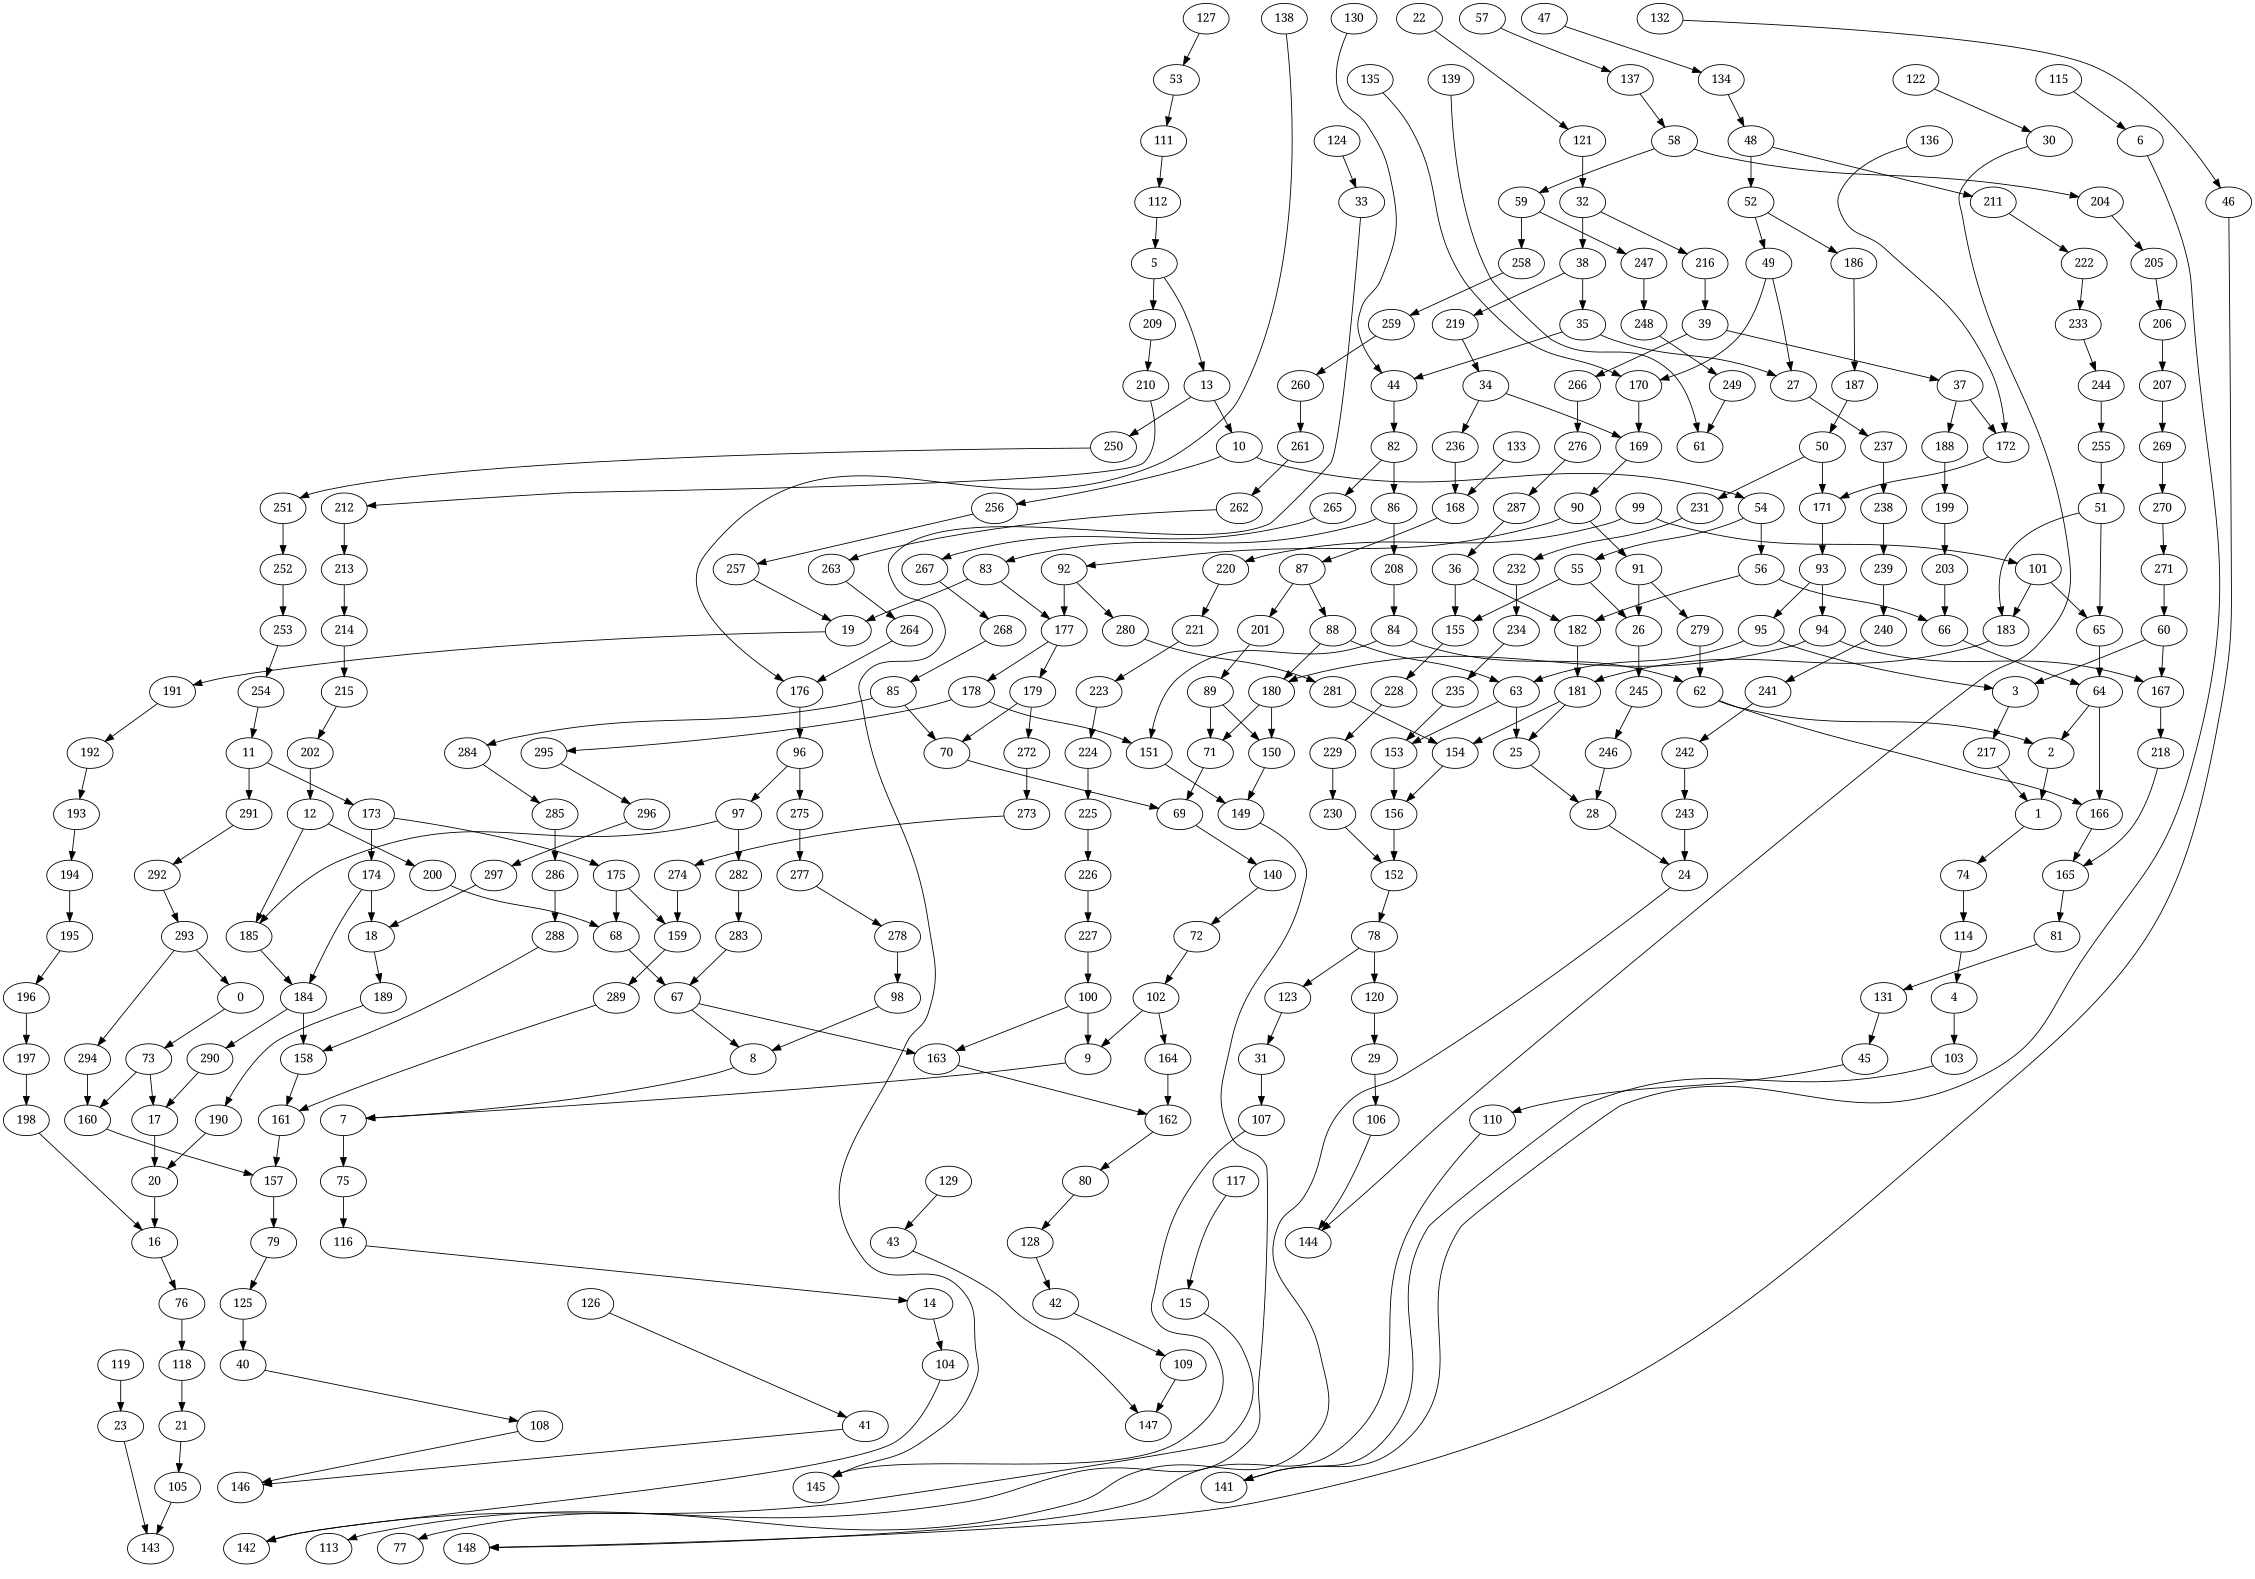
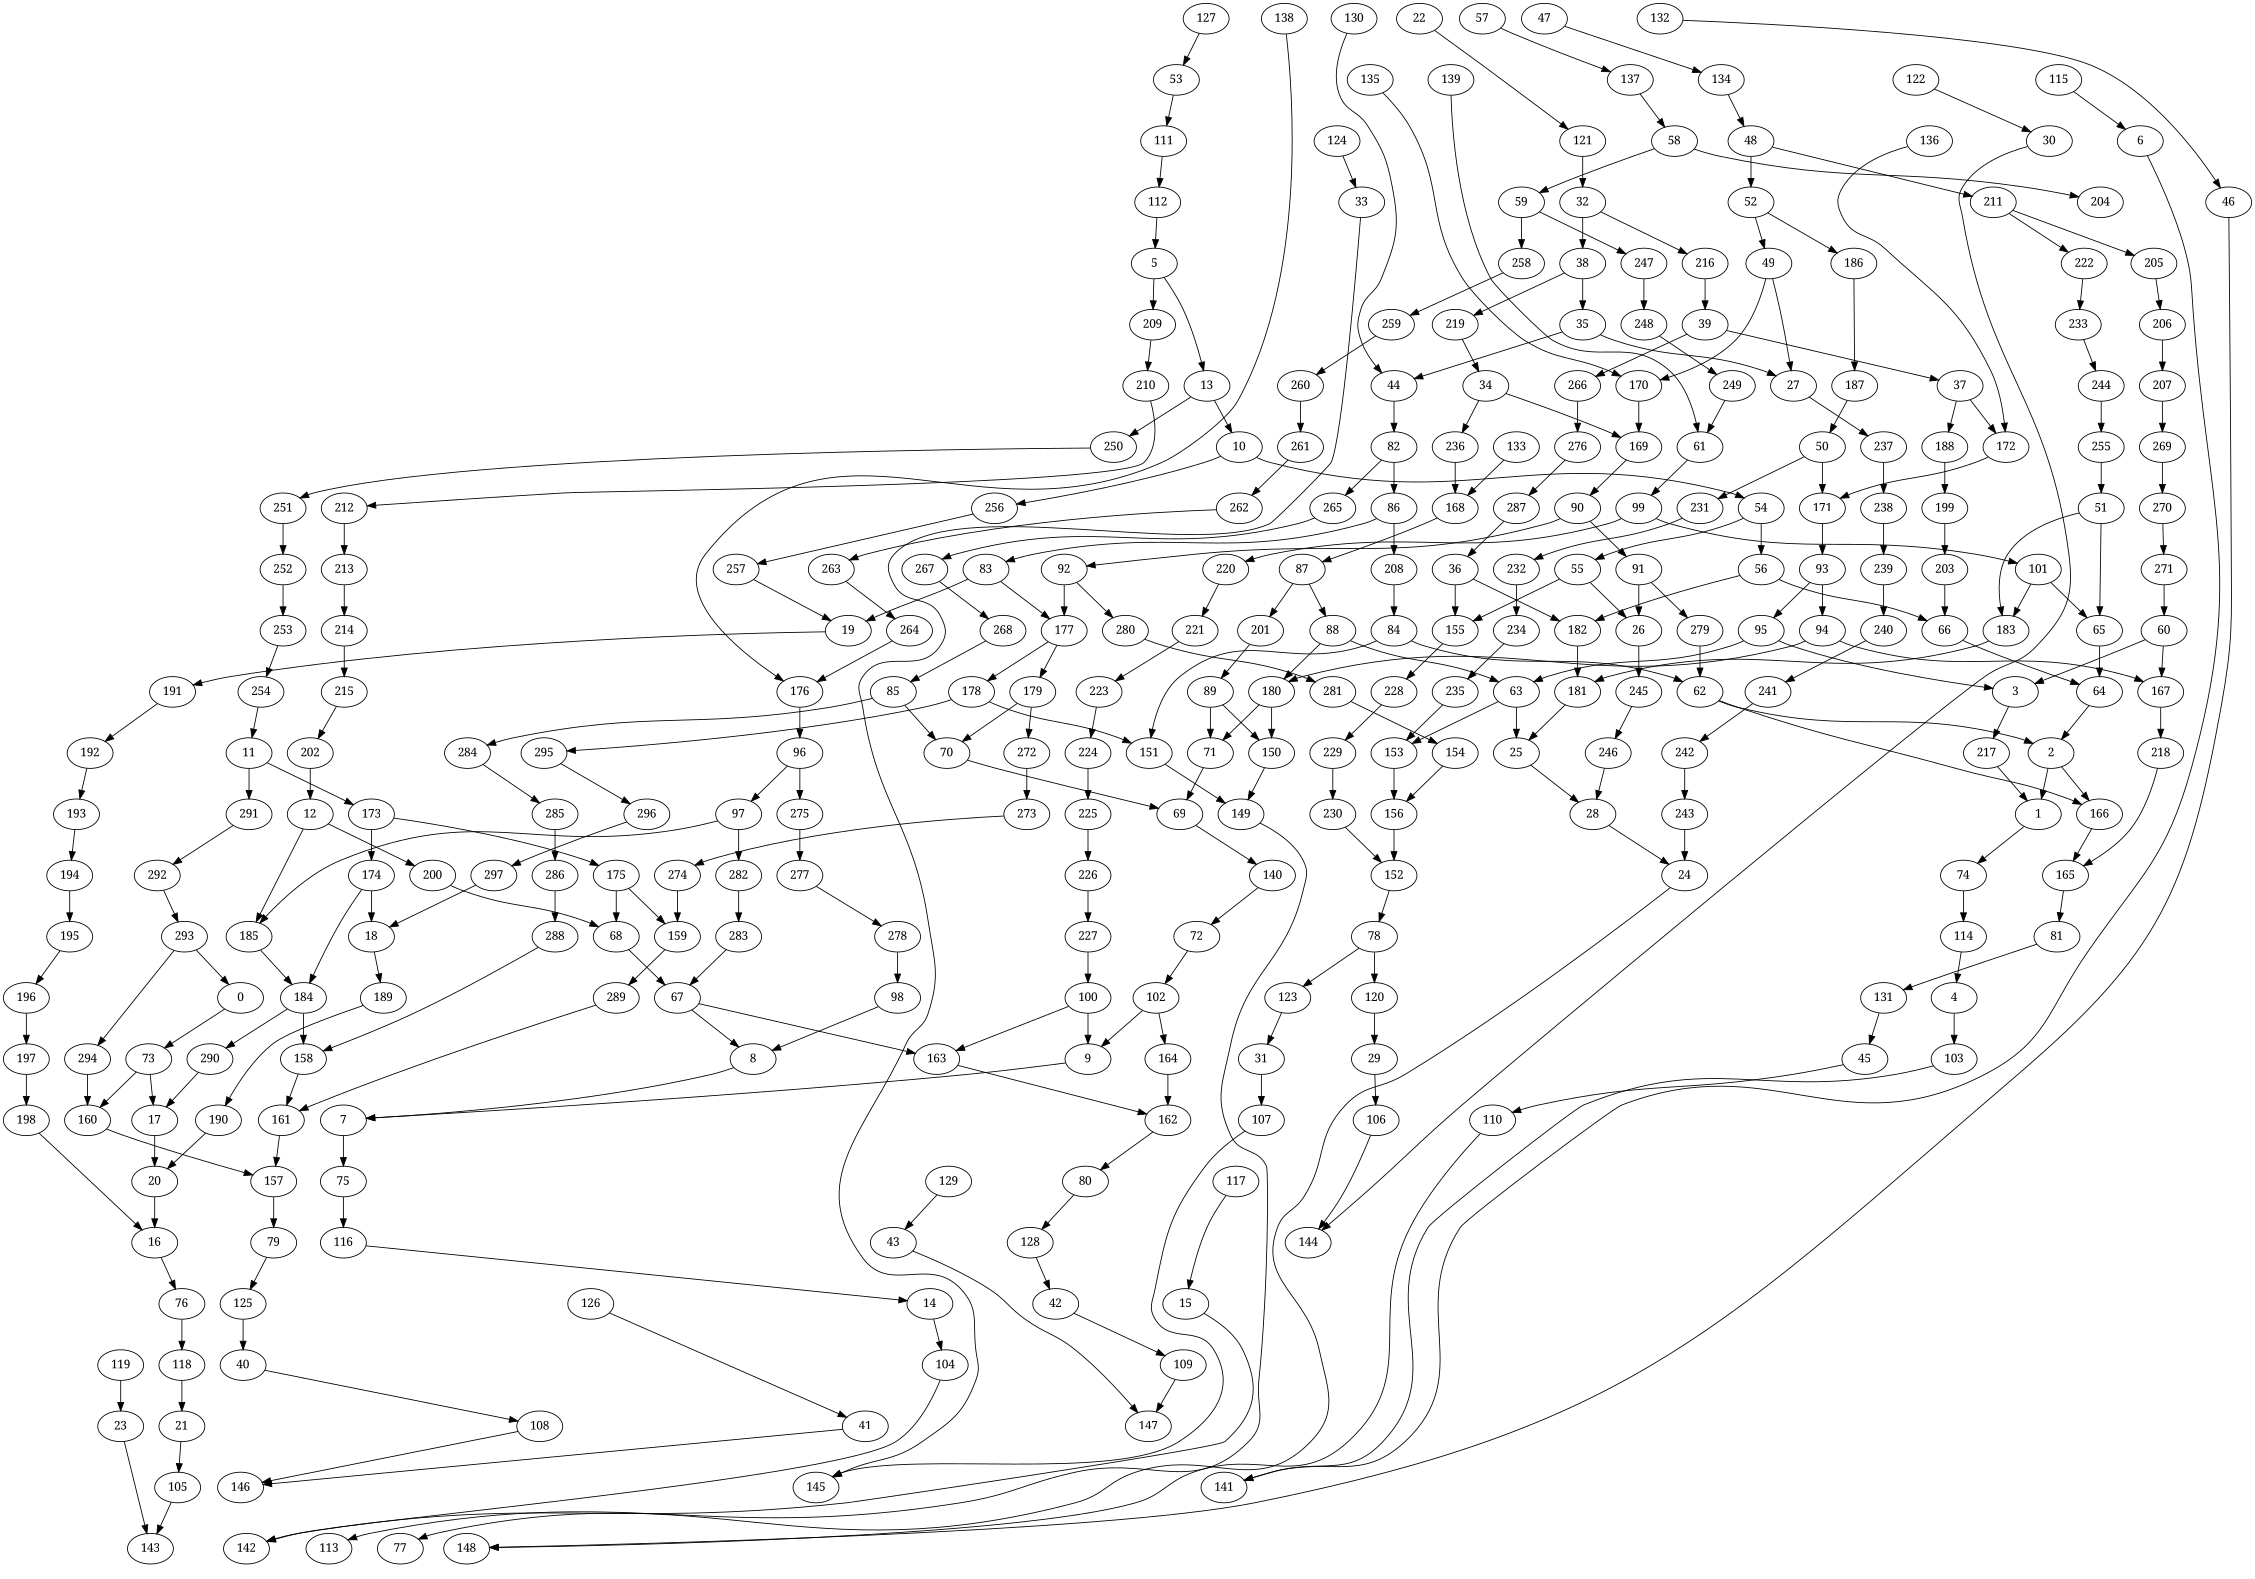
edge "204" -> "205": now "211" -> "205"
edge "61" -> "99": added
edge "181" -> "154": removed
edge "64" -> "166": now "2" -> "166"
